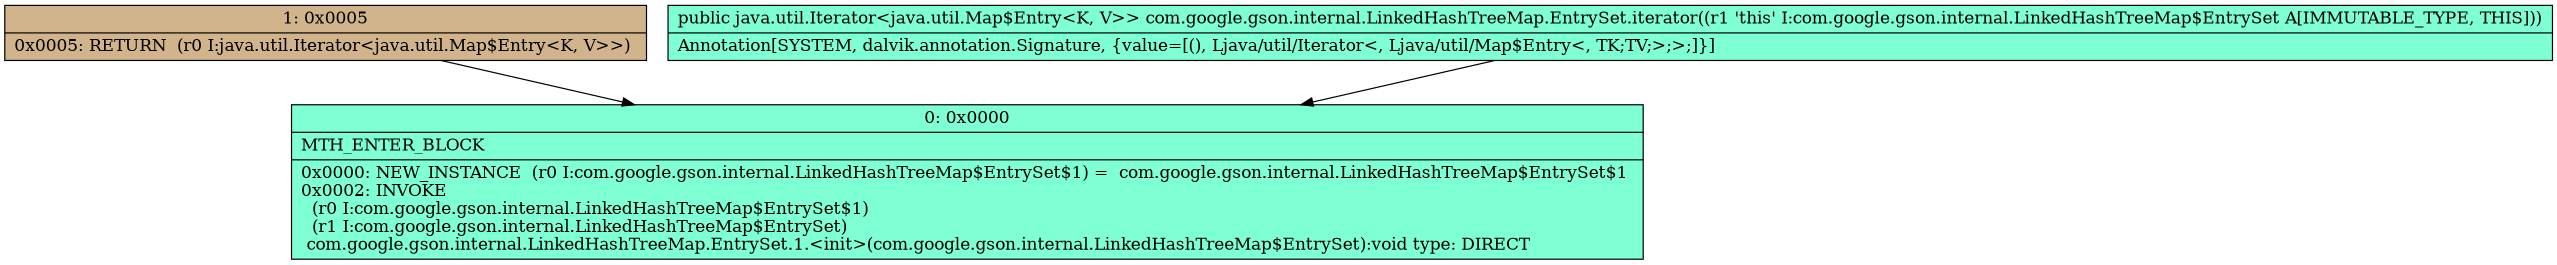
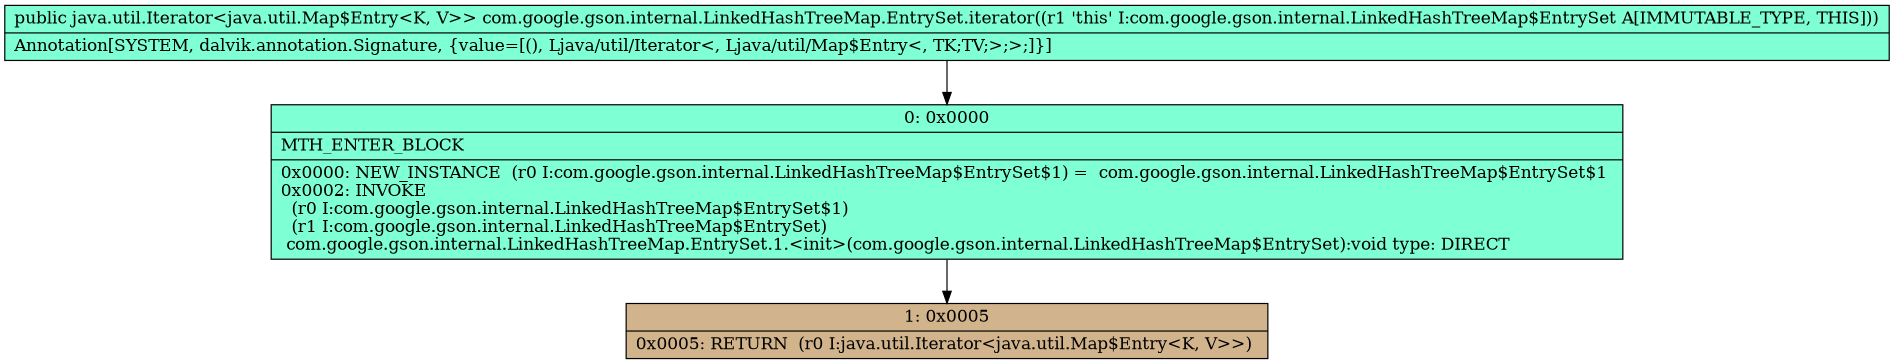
edge "1: 0x0005" -> "0: 0x0000": reversed
